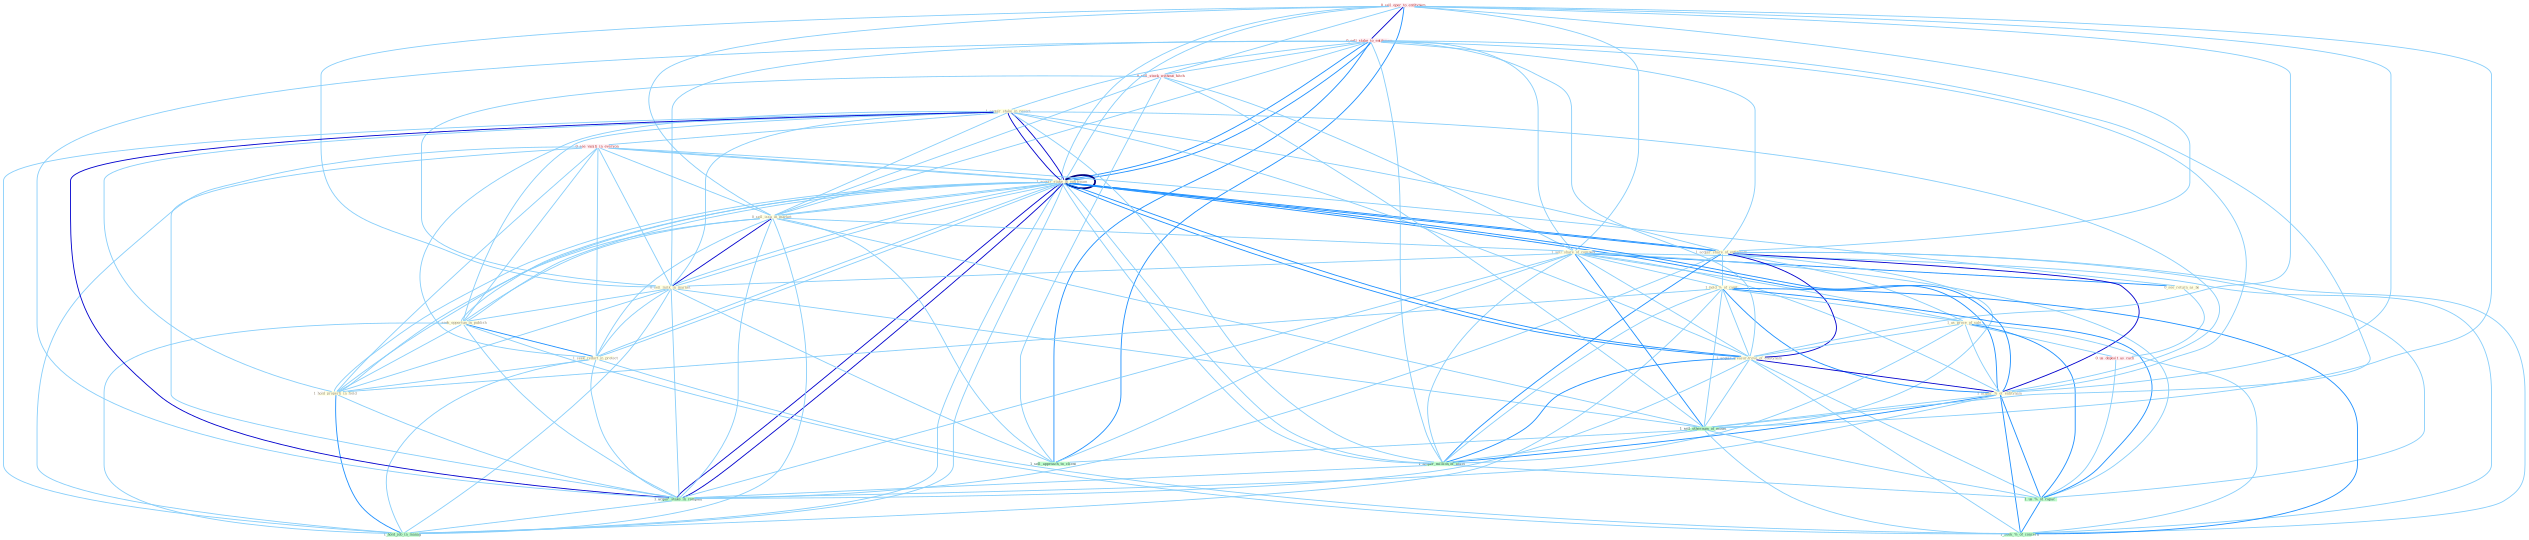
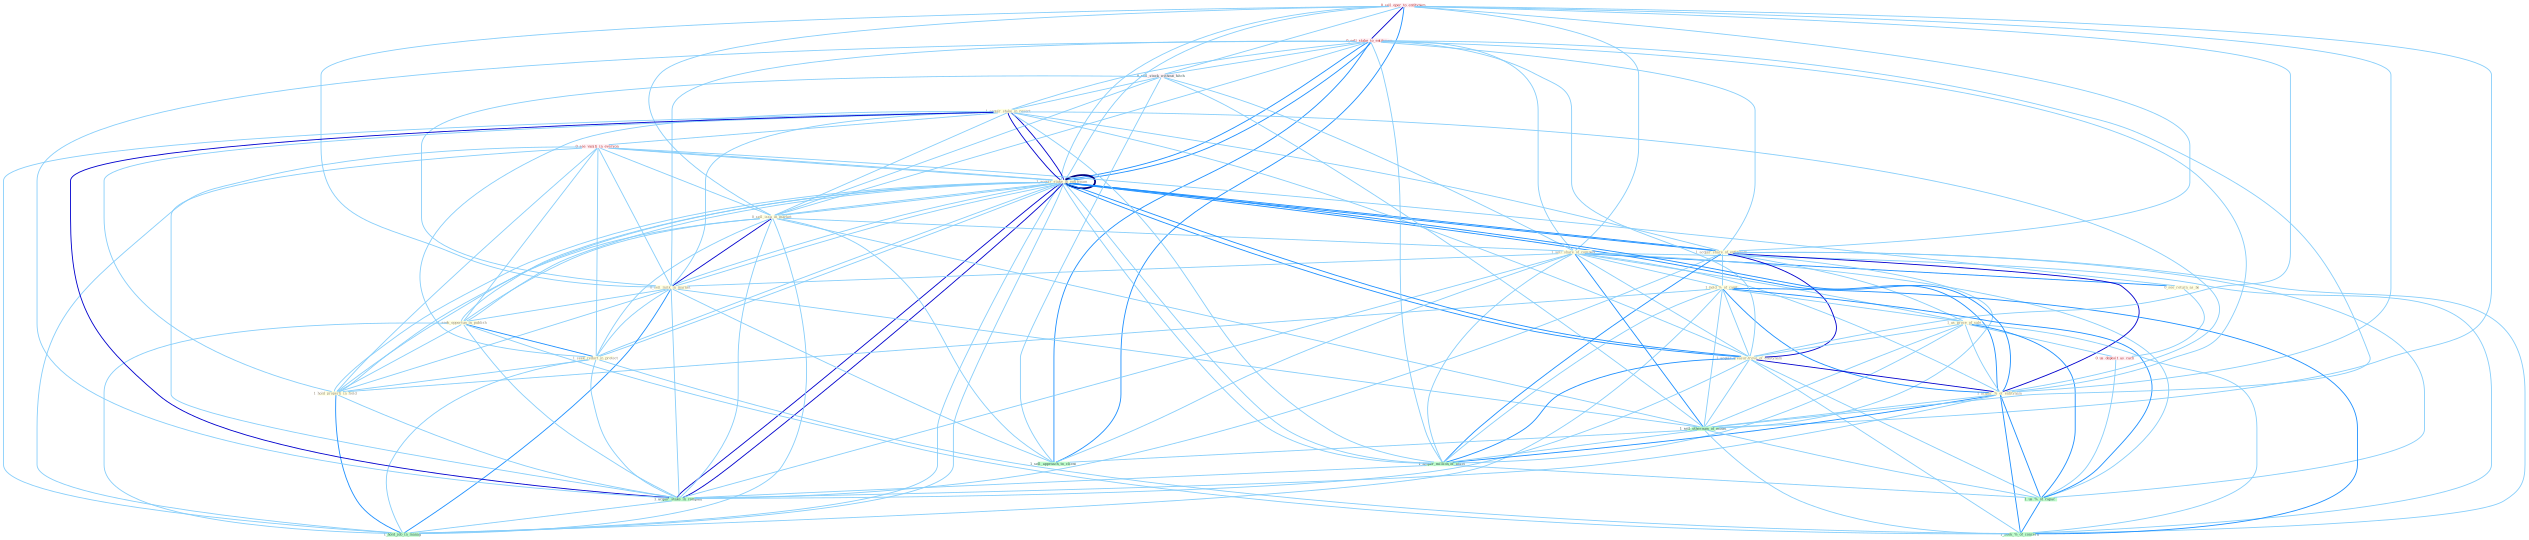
node "0_sell_stock_without_hitch": fontcolor #b22222 -> #2f4f4f
edge "1_acquir_stake_in_resort" -- "1_seek_opportun_in_publish": now "1_acquir_stake_in_resort" -- "0_sell_stock_without_hitch"
edge "1_us_proce_of_sale" -- "1_sell_othernum_of_model": added
edge "0_sell_milk_in_market" -- "1_hold_job_in_manag": color #87cefa -> #1e90ff
